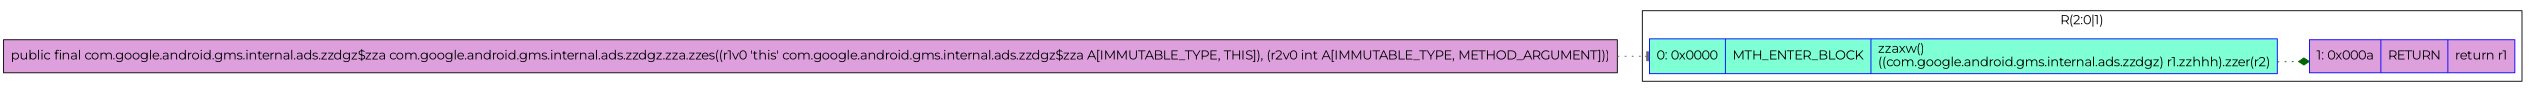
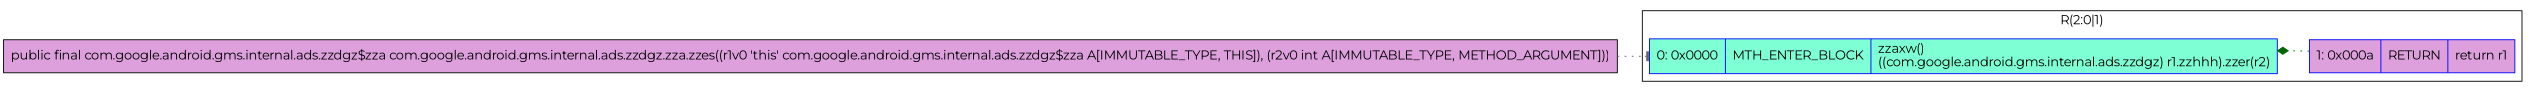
edge "0: 0x0000" -> "1: 0x000a": reversed
